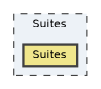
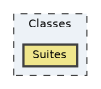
cluster "Suites": label "Suites" -> "Classes"
